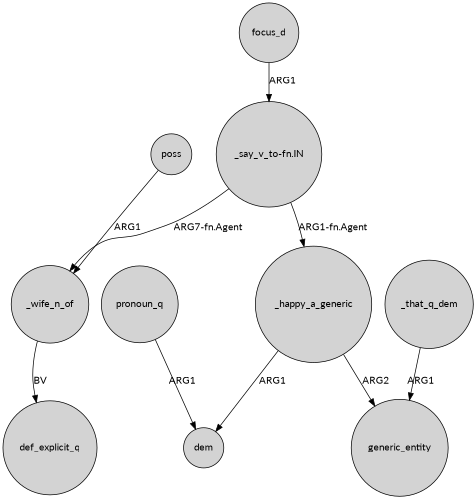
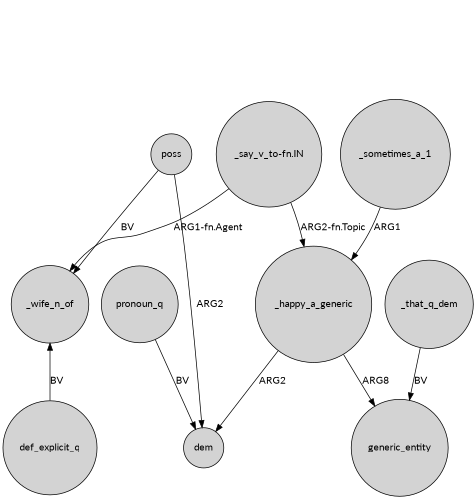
node "focus_d": removed
node "_sometimes_a_1": added
edge "poss" -> "_wife_n_of": label "ARG1" -> "BV"
edge "_say_v_to-fn.IN" -> "_wife_n_of": label "ARG7-fn.Agent" -> "ARG1-fn.Agent"
edge "_say_v_to-fn.IN" -> "_happy_a_generic": label "ARG1-fn.Agent" -> "ARG2-fn.Topic"
edge "poss" -> "dem": added, label "ARG2"
edge "_wife_n_of" -> "def_explicit_q": reversed
edge "pronoun_q" -> "dem": label "ARG1" -> "BV"
edge "_happy_a_generic" -> "dem": label "ARG1" -> "ARG2"
edge "_happy_a_generic" -> "generic_entity": label "ARG2" -> "ARG8"
edge "_that_q_dem" -> "generic_entity": label "ARG1" -> "BV"
